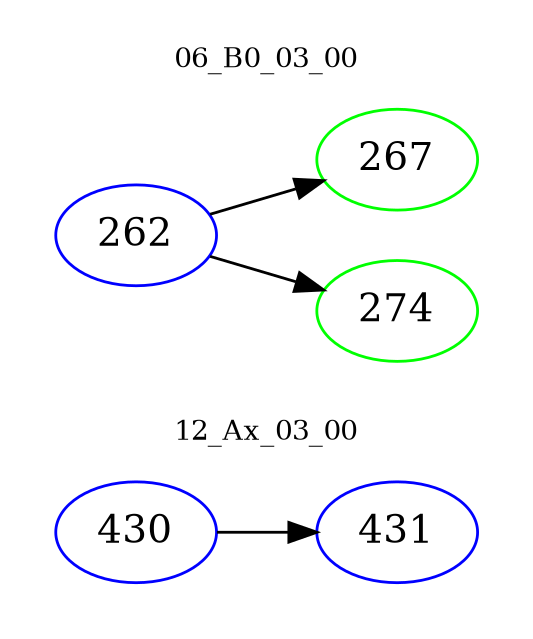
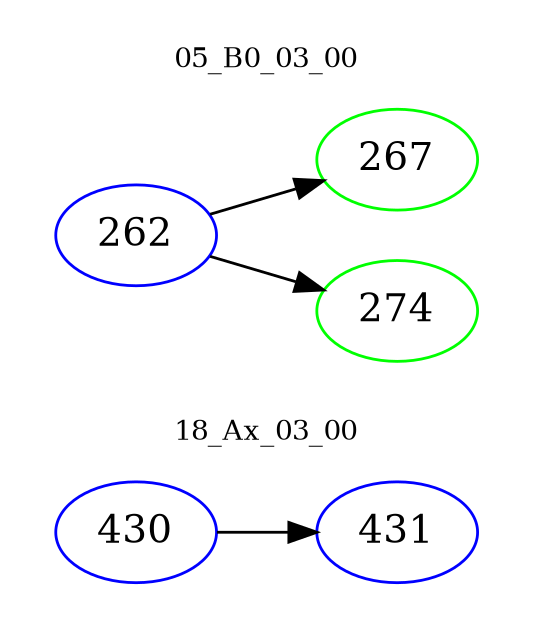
cluster "06_B0_03_00": label "06_B0_03_00" -> "05_B0_03_00"
cluster "12_Ax_03_00": label "12_Ax_03_00" -> "18_Ax_03_00"
